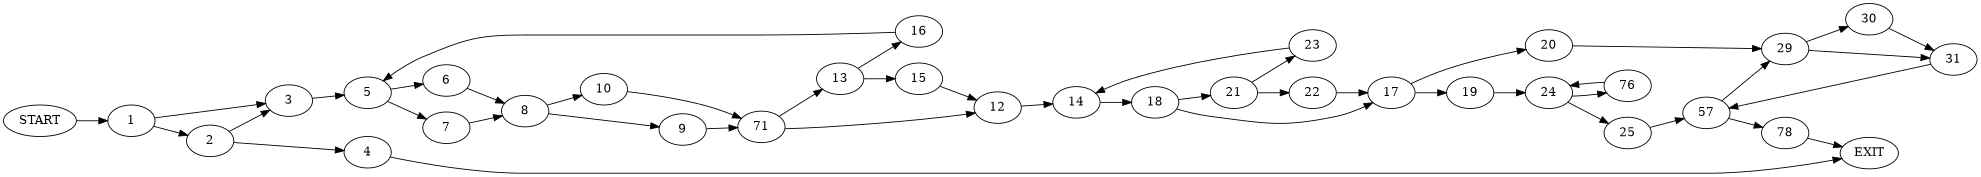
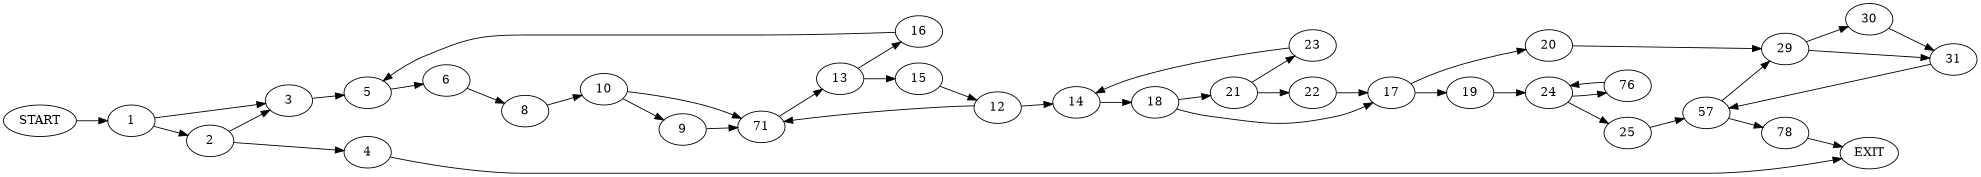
edge "8" -> "9": now "10" -> "9"
edge "71" -> "12": reversed
node "7": removed
